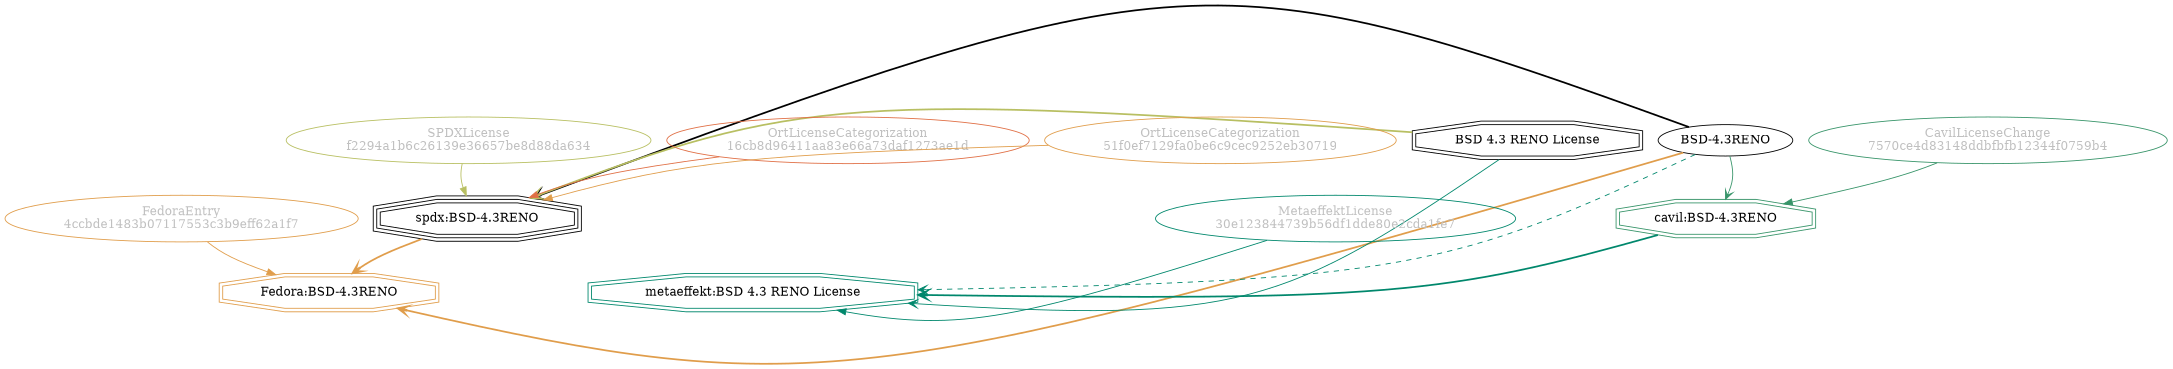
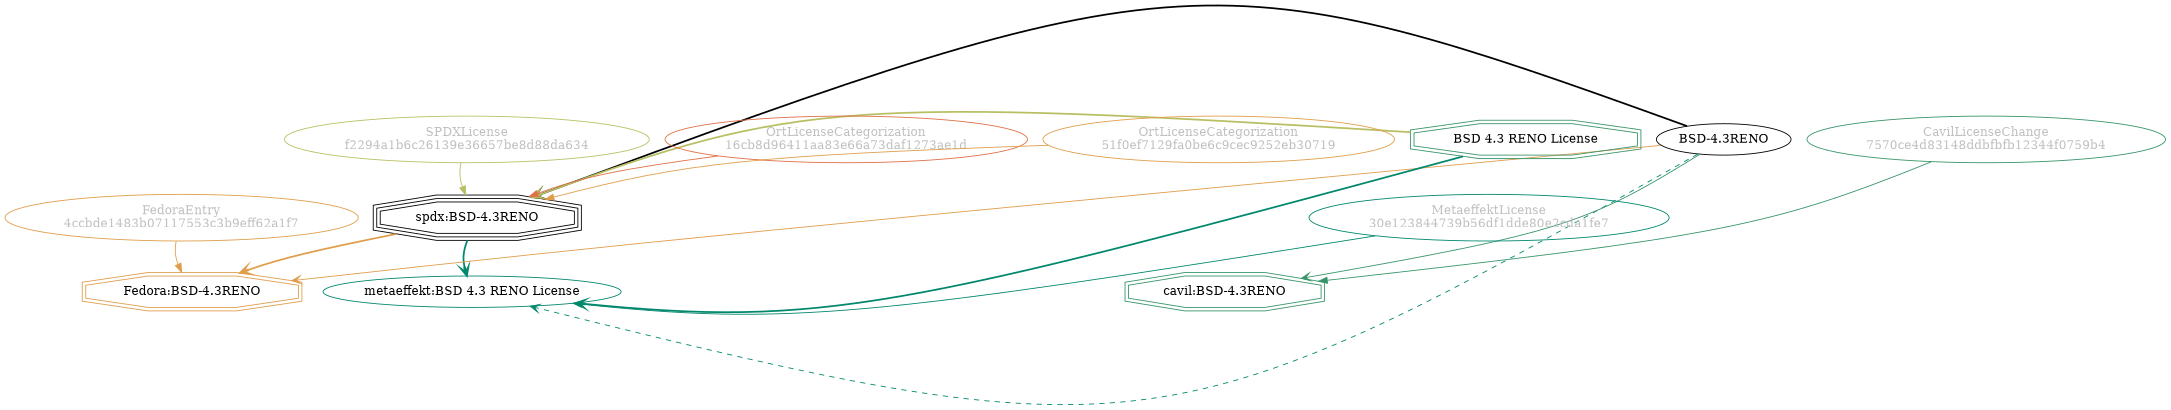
node "BSD 4.3 RENO License": color black -> #379469
node "metaeffekt:BSD 4.3 RENO License": shape doubleoctagon -> ellipse
edge "cavil:BSD-4.3RENO" -> "metaeffekt:BSD 4.3 RENO License": now "spdx:BSD-4.3RENO" -> "metaeffekt:BSD 4.3 RENO License"
edge "BSD 4.3 RENO License" -> "metaeffekt:BSD 4.3 RENO License": style solid -> bold
edge "BSD-4.3RENO" -> "Fedora:BSD-4.3RENO": style bold -> solid
